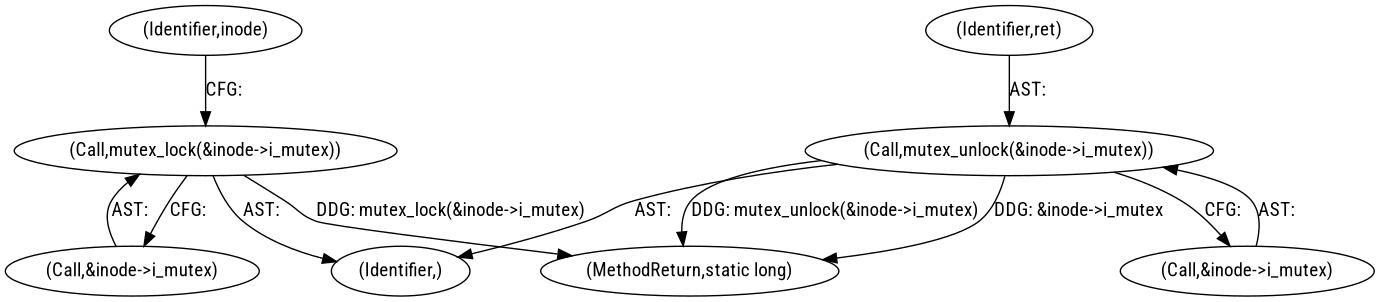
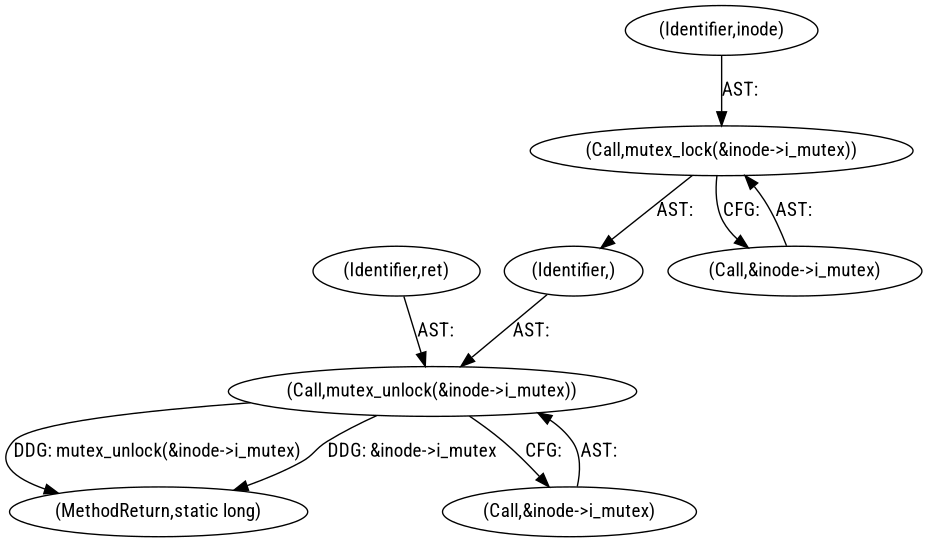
edge "(Identifier,inode)" -> "(Call,mutex_lock(&inode->i_mutex))": label "CFG: " -> "AST: "
edge "(Call,mutex_unlock(&inode->i_mutex))" -> "(Identifier,)": reversed
edge "(Call,mutex_lock(&inode->i_mutex))" -> "(MethodReturn,static long)": removed, label "DDG: mutex_lock(&inode->i_mutex)"
